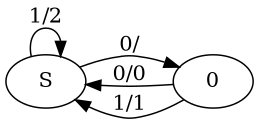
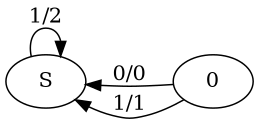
edge "S" -> "0": removed, label "0/"
